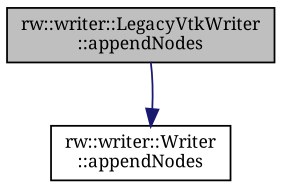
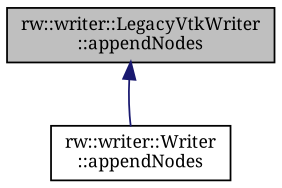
edge "rw::writer::LegacyVtkWriter ::appendNodes" -> "rw::writer::Writer ::appendNodes": reversed
